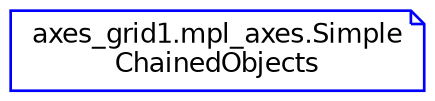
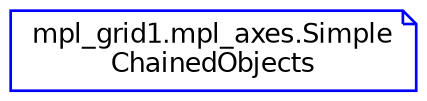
node "axes_grid1.mpl_axes.Simple ChainedObjects": label "axes_grid1.mpl_axes.Simple ChainedObjects" -> "mpl_grid1.mpl_axes.Simple ChainedObjects"
